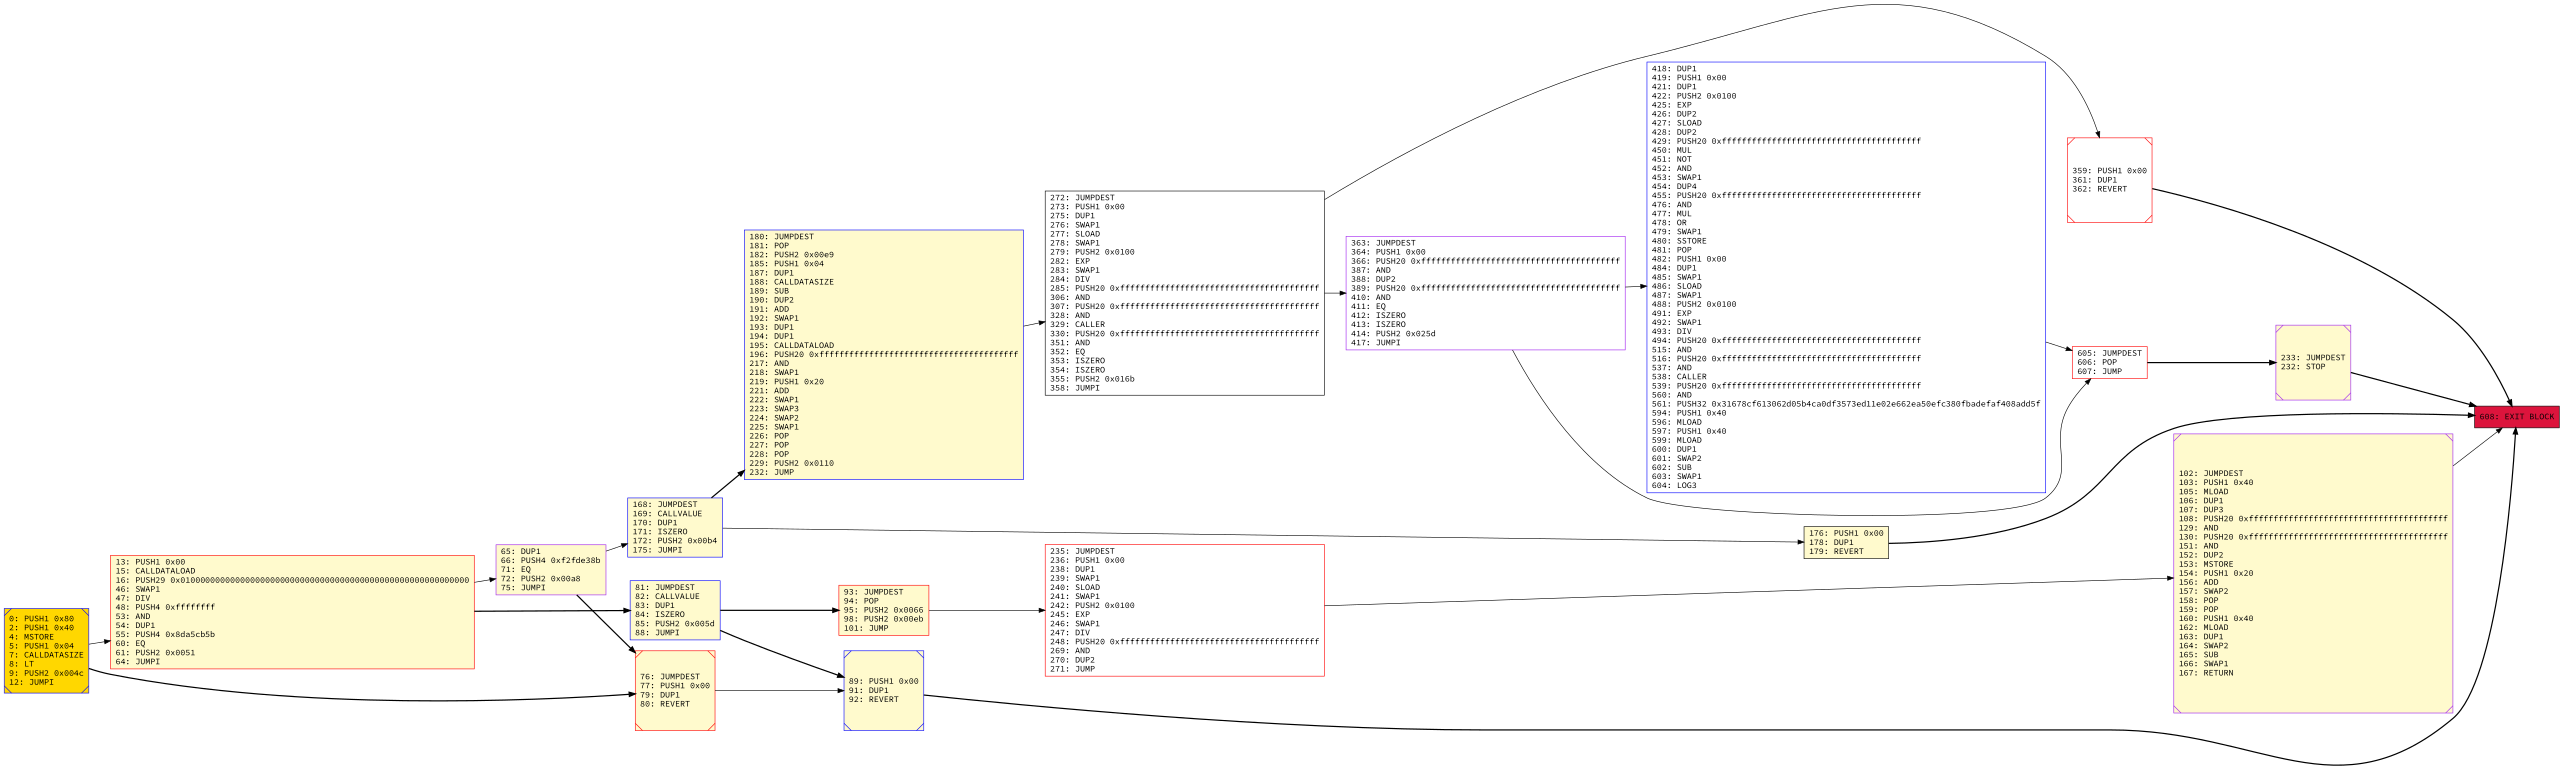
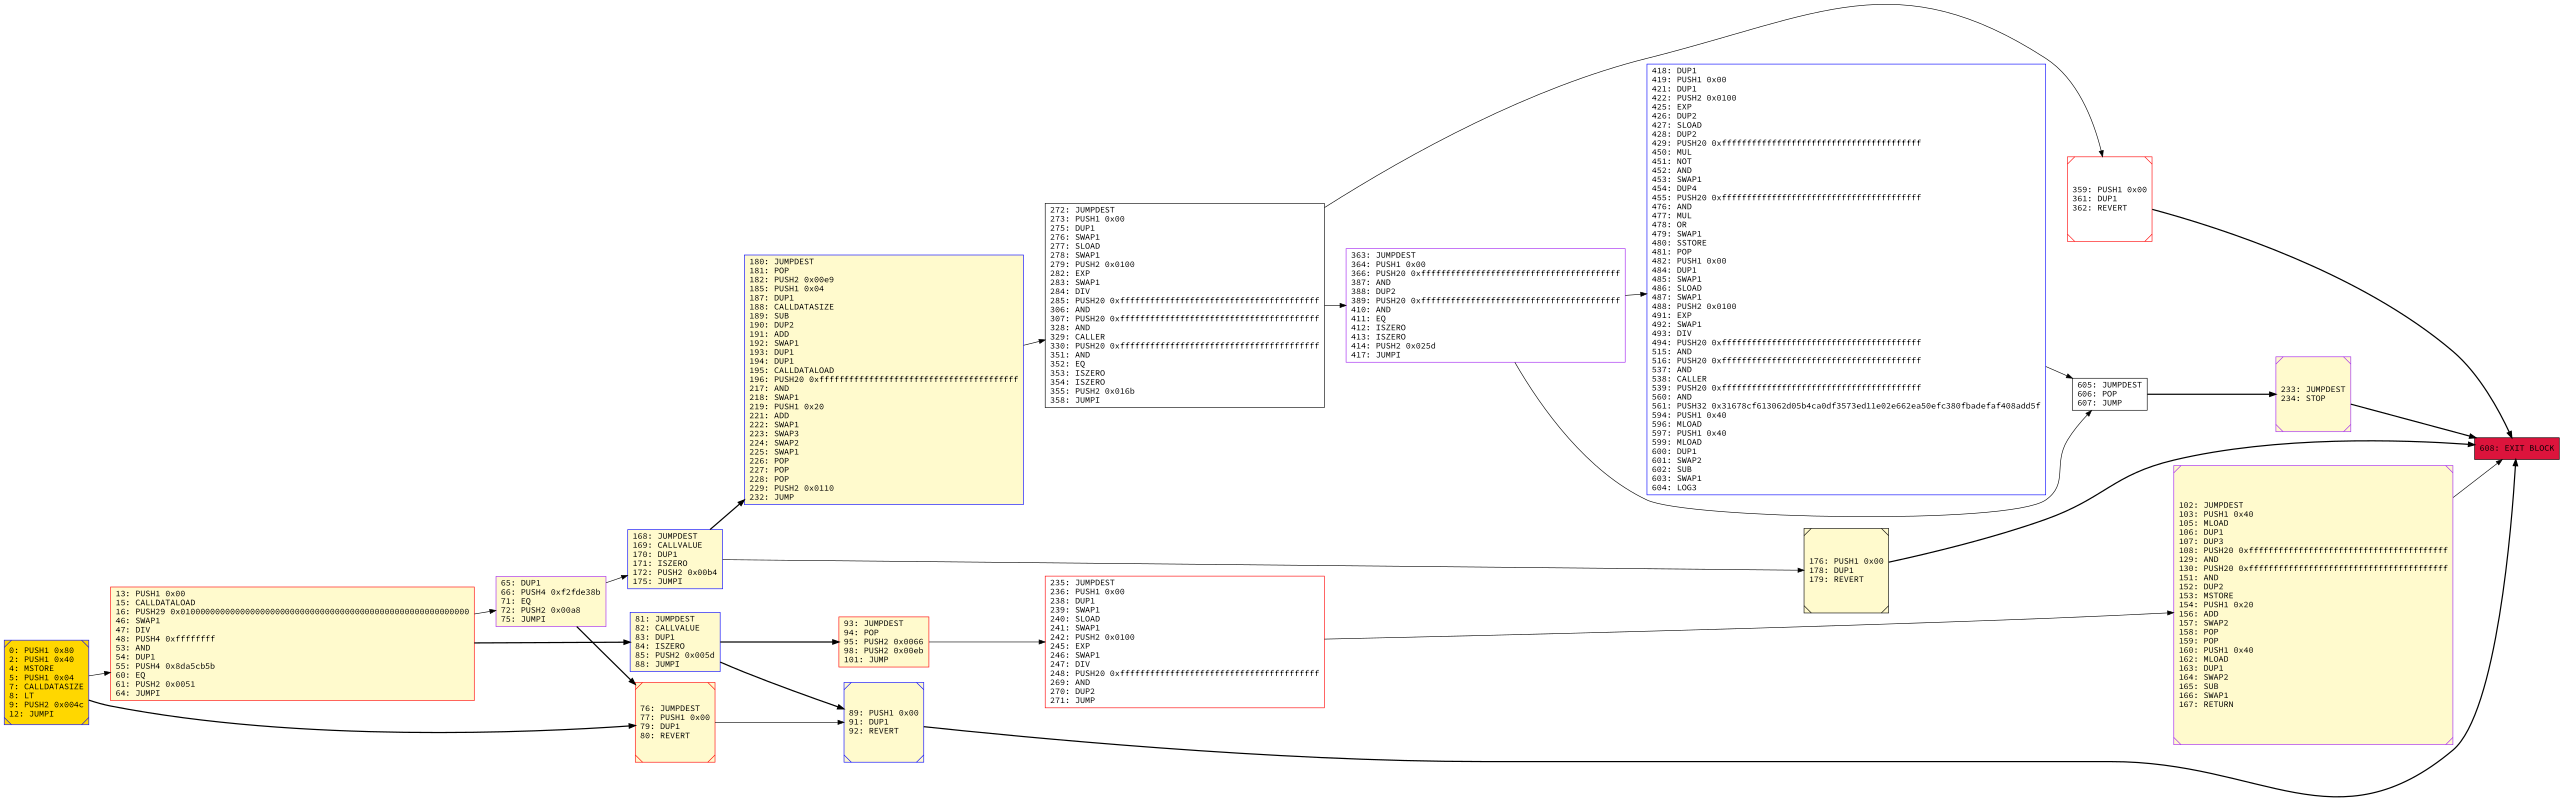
node "605: JUMPDEST 606: POP 607: JUMP": color red -> black
node "233: JUMPDEST 232: STOP": label "233: JUMPDEST 232: STOP" -> "233: JUMPDEST 234: STOP"
node "176: PUSH1 0x00 178: DUP1 179: REVERT": shape box -> Msquare
